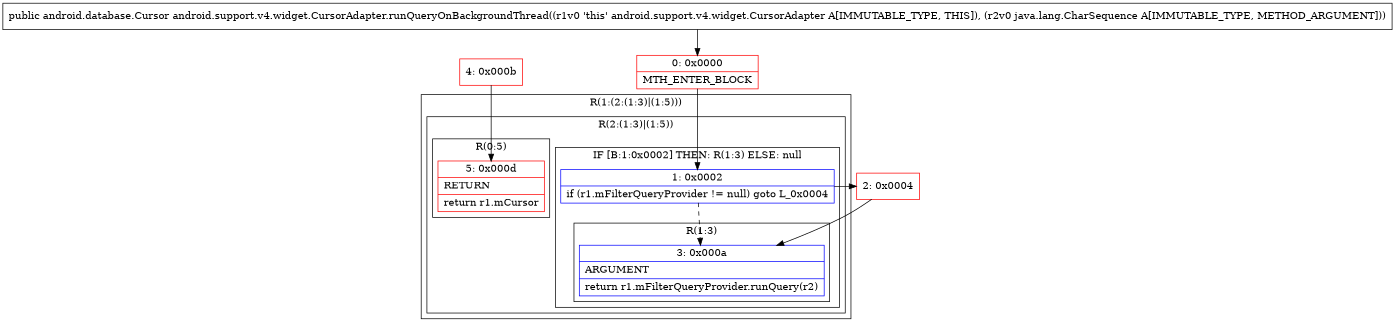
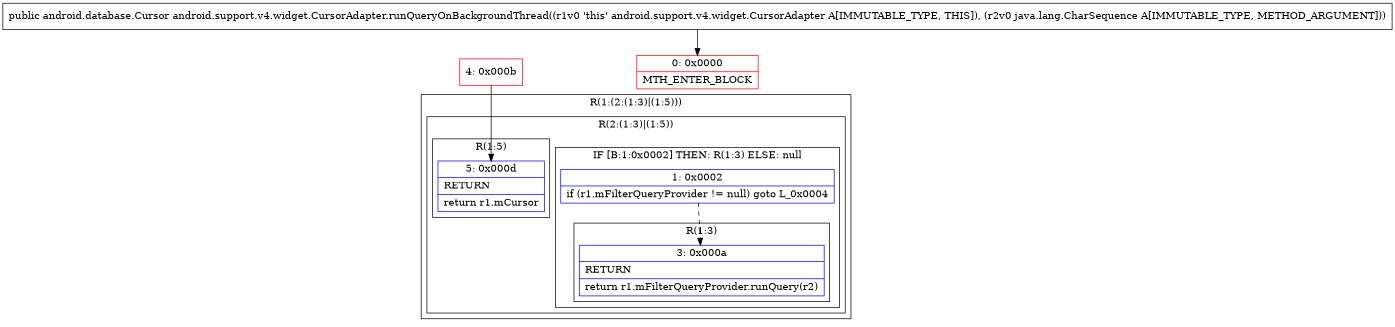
edge "0: 0x0000" -> "1: 0x0002": removed
cluster "R(0:5)": label "R(0:5)" -> "R(1:5)"
node "5: 0x000d": color red -> blue
node "2: 0x0004": removed
node "3: 0x000a": text "ARGUMENT" -> "RETURN"
